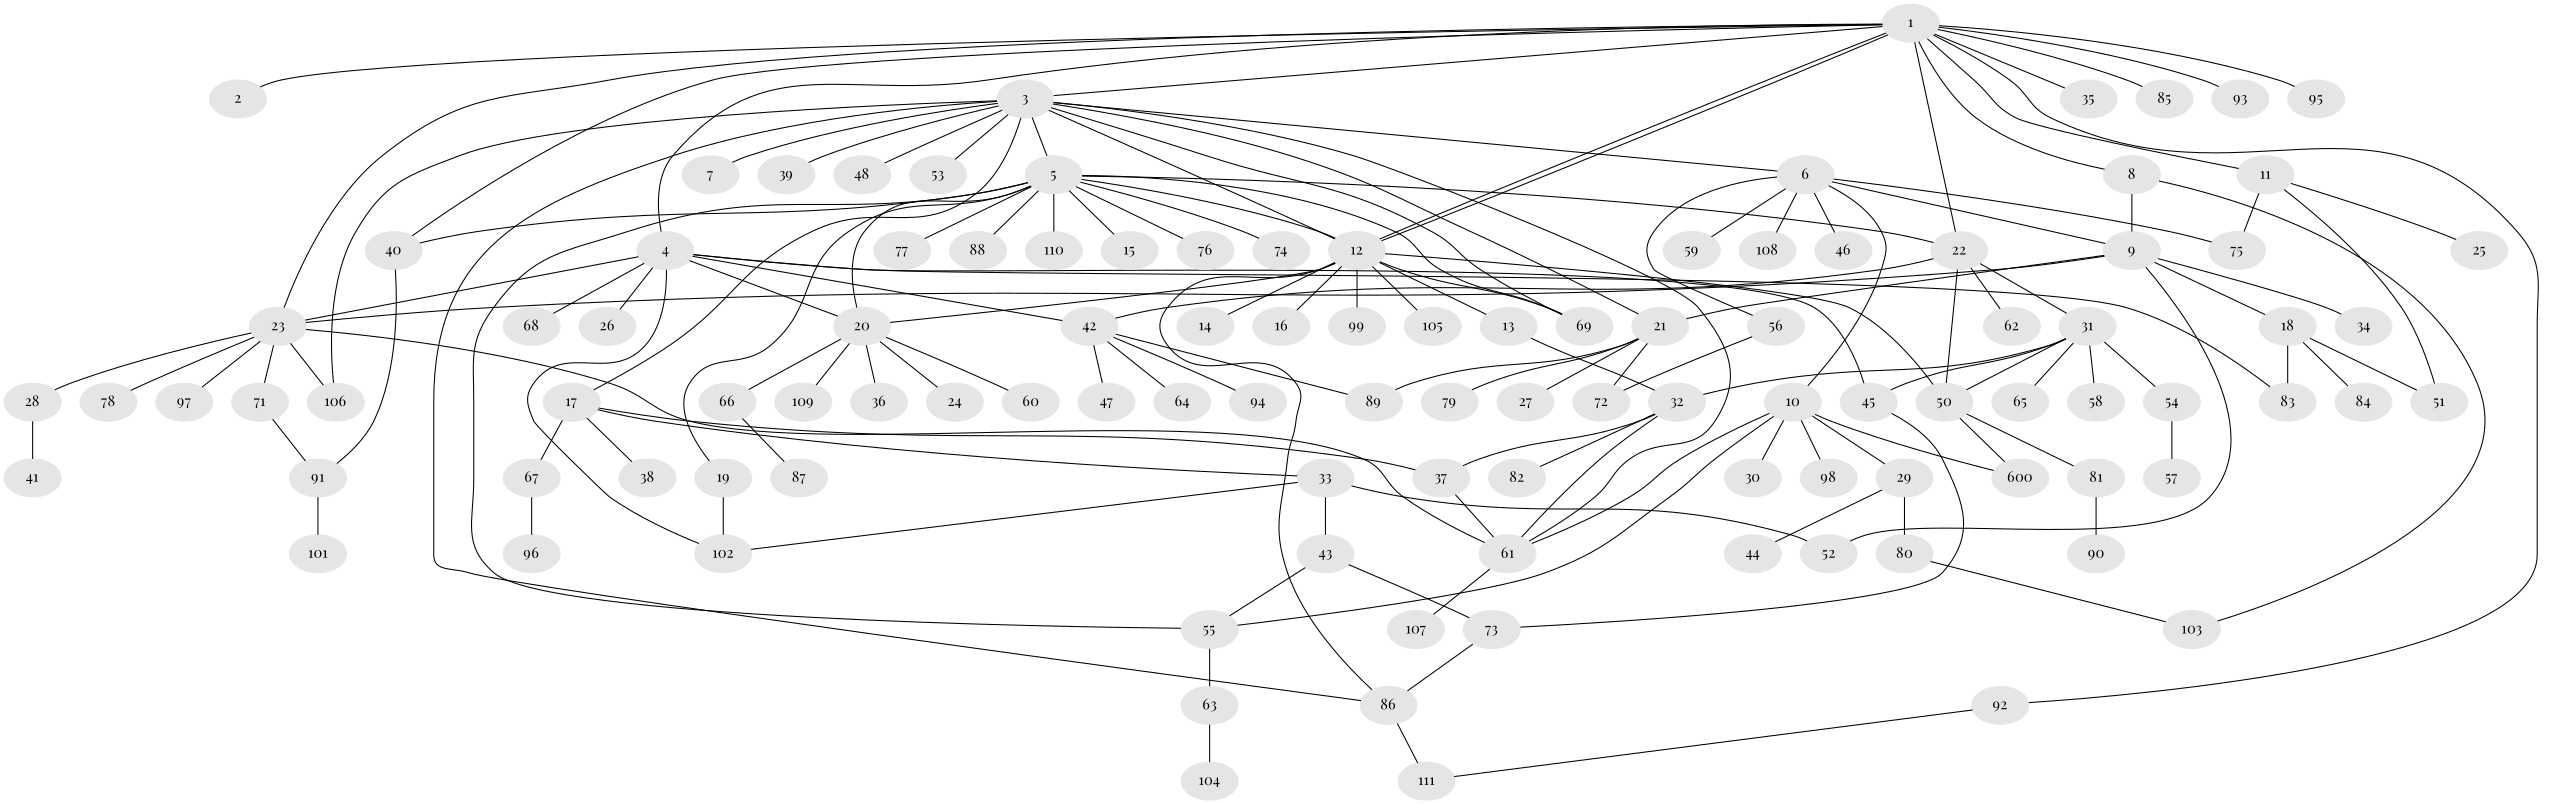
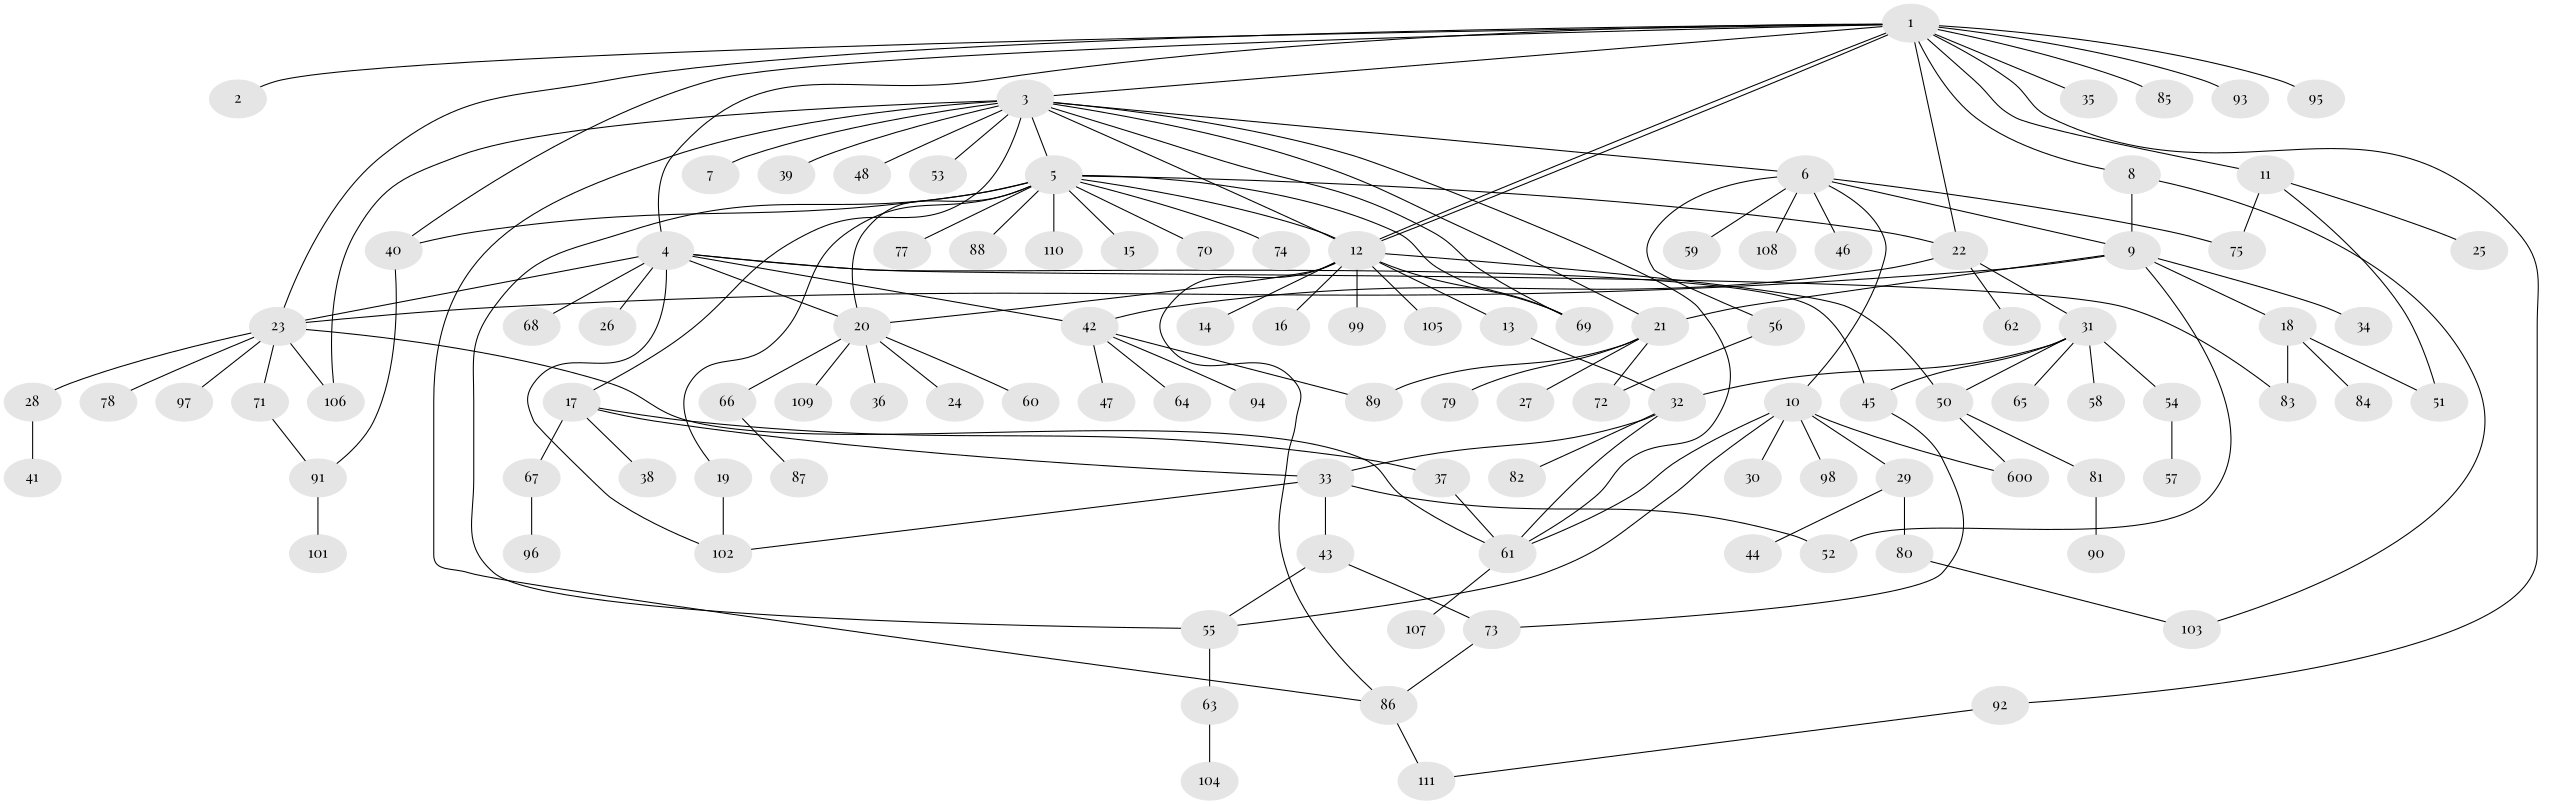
node "76": label "76" -> "70"
edge "22" -- "50": removed
edge "32" -- "37": now "32" -- "33"
